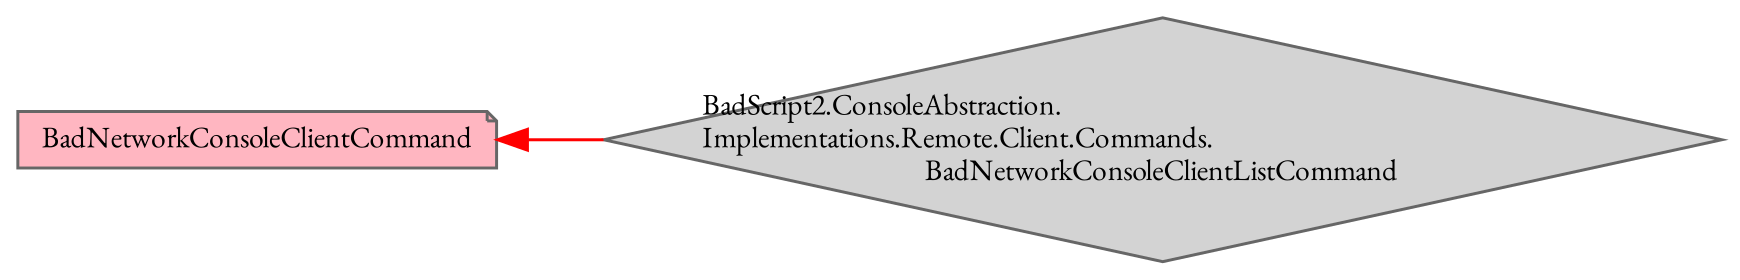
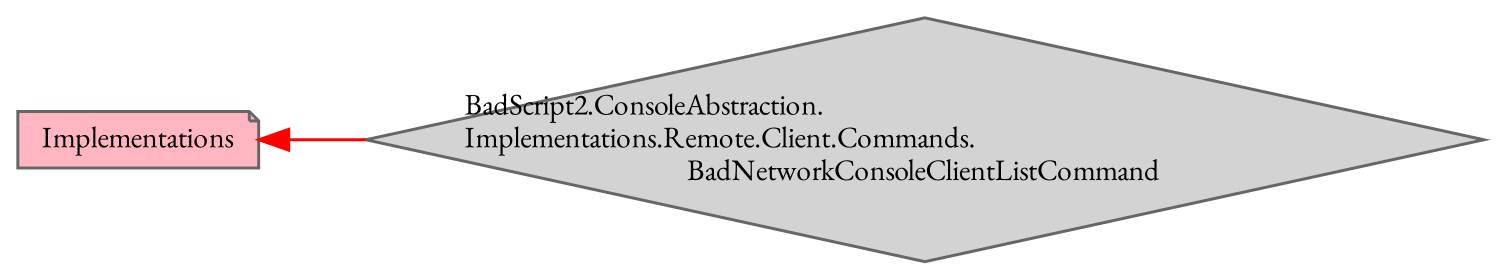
node "BadNetworkConsoleClientCommand": label "BadNetworkConsoleClientCommand" -> "Implementations"
